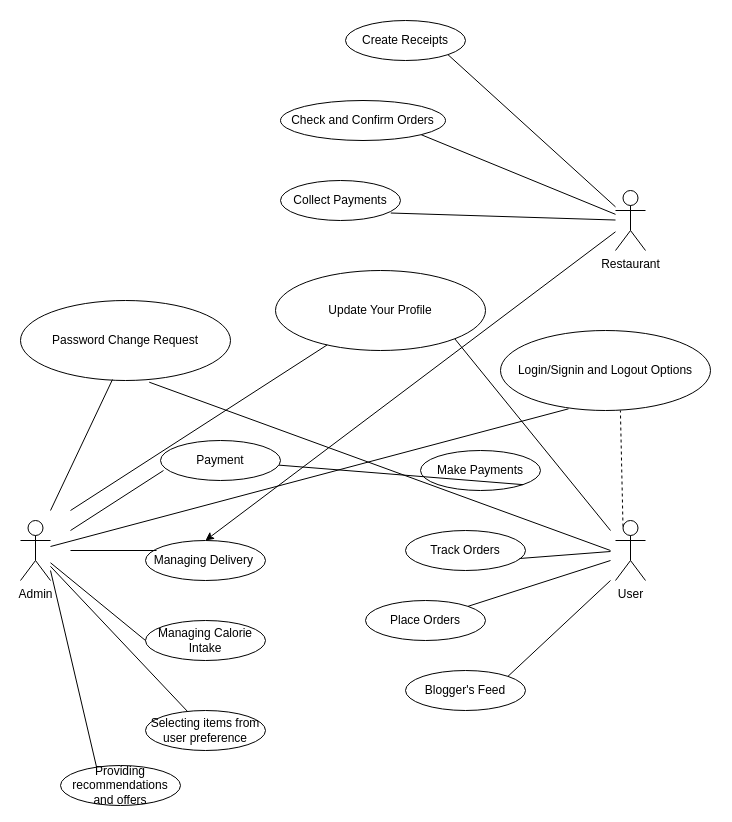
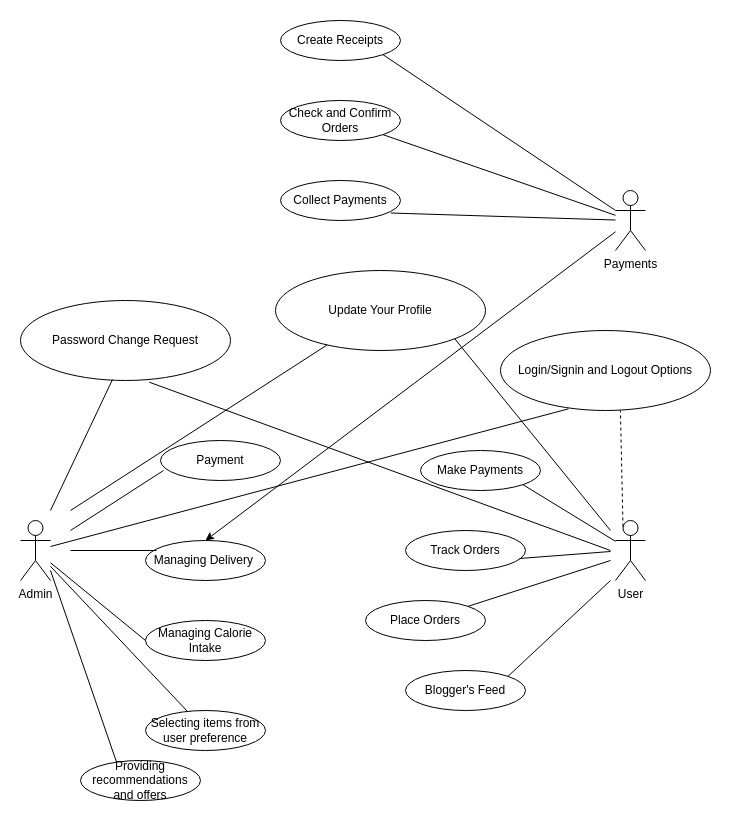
node "Create Receipts": moved (406, 41) -> (341, 41)
node "Check and Confirm Orders": size 165x40 -> 120x40
node "Restaurant": label "Restaurant" -> "Payments"
edge "Payment" -- "Make Payments": now "User" -- "Make Payments"
node "Providing recommendations and offers": moved (121, 786) -> (141, 781)
